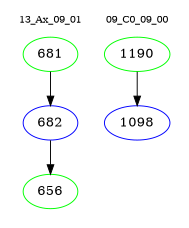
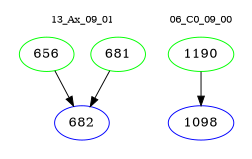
cluster "09_C0_09_00": label "09_C0_09_00" -> "06_C0_09_00"
edge "682" -> "656": reversed
